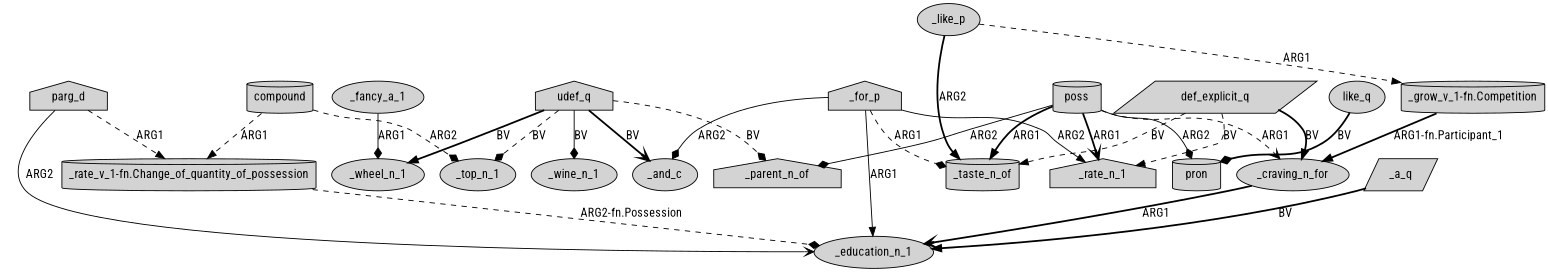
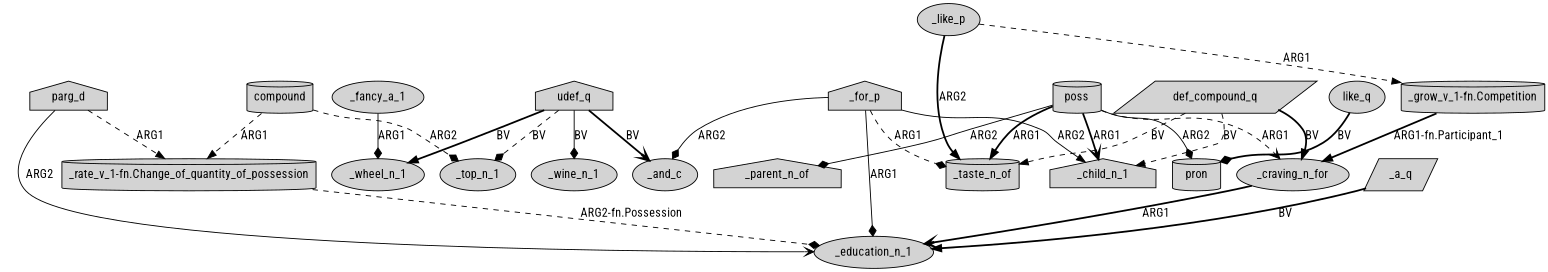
node "def_explicit_q": label "def_explicit_q" -> "def_compound_q"
edge "udef_q" -> "_parent_n_of": removed, label "BV"
edge "_for_p" -> "_education_n_1": arrowhead normal -> diamond
node "_rate_n_1": label "_rate_n_1" -> "_child_n_1"
